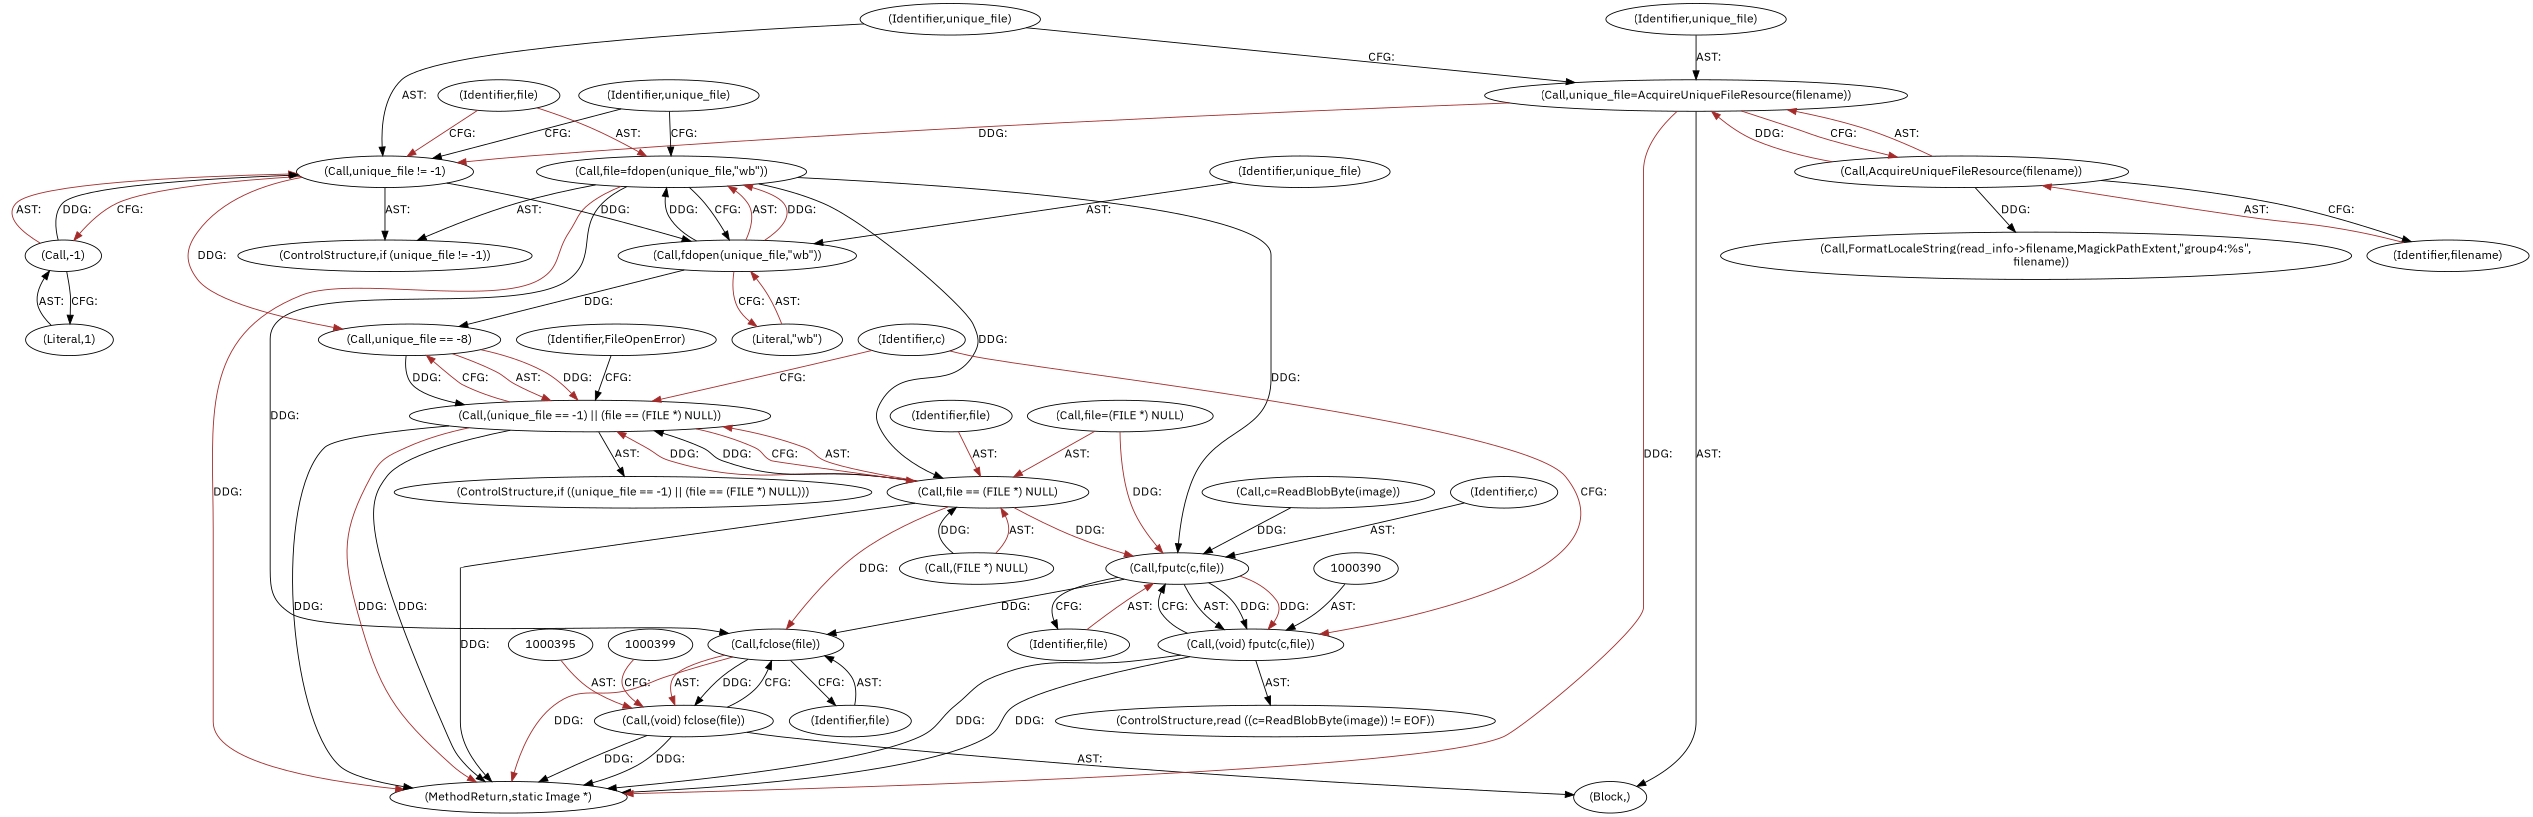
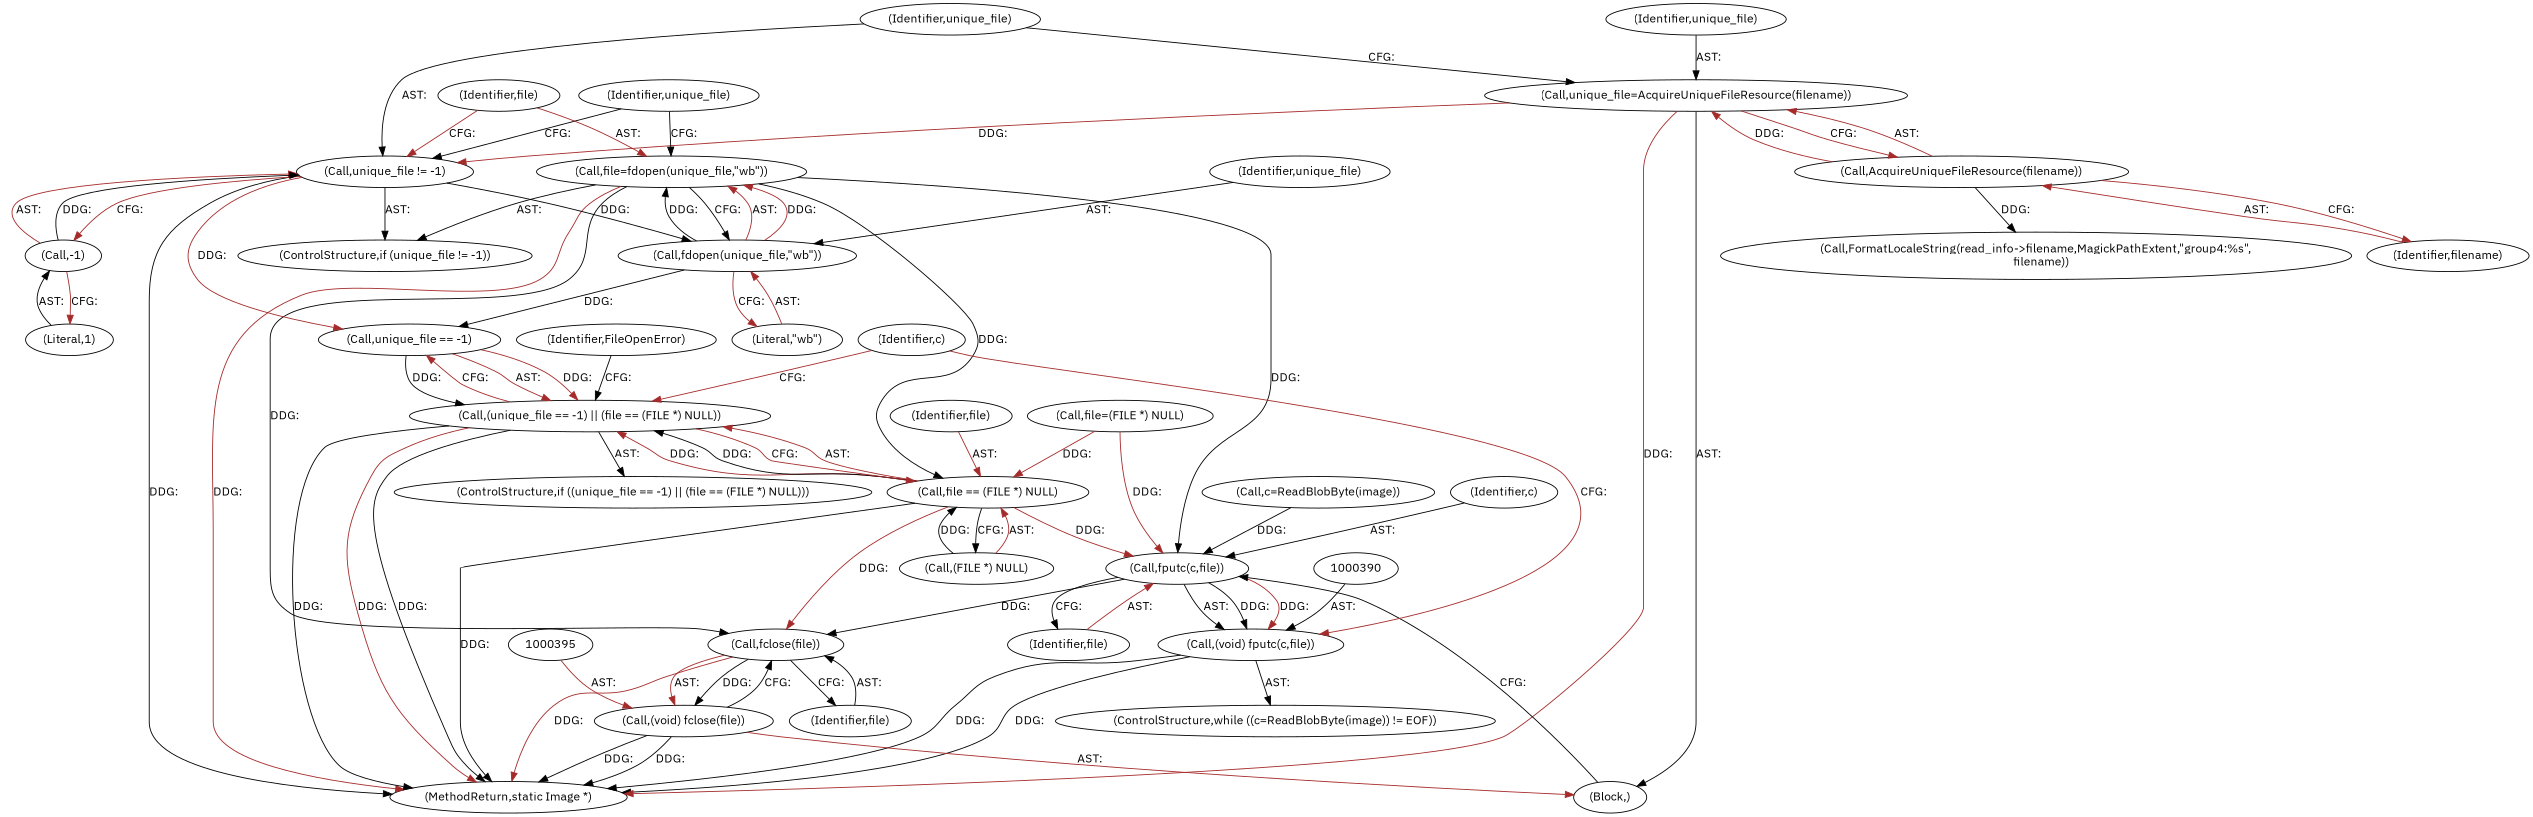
edge "(Call,AcquireUniqueFileResource(filename))" -> "(Identifier,filename)": color black -> brown
edge "(Call,-1)" -> "(Literal,1)": color black -> brown
node "(Call,unique_file == -8)": label "(Call,unique_file == -8)" -> "(Call,unique_file == -1)"
edge "(Call,file=(FILE *) NULL)" -> "(Call,file == (FILE *) NULL)": label "AST: " -> "DDG: "
edge "(Call,file == (FILE *) NULL)" -> "(Call,(FILE *) NULL)": added, label "CFG:"
edge "(Call,unique_file != -1)" -> "(MethodReturn,static Image *)": added, label "DDG:"
edge "(Call,(void) fputc(c,file))" -> "(Call,fputc(c,file))": now "(Block,)" -> "(Call,fputc(c,file))"
node "1000399": removed
node "(ControlStructure,read ((c=ReadBlobByte(image)) != EOF))": label "(ControlStructure,read ((c=ReadBlobByte(image)) != EOF))" -> "(ControlStructure,while ((c=ReadBlobByte(image)) != EOF))"
edge "(Call,(void) fclose(file))" -> "(Block,)": color black -> brown
